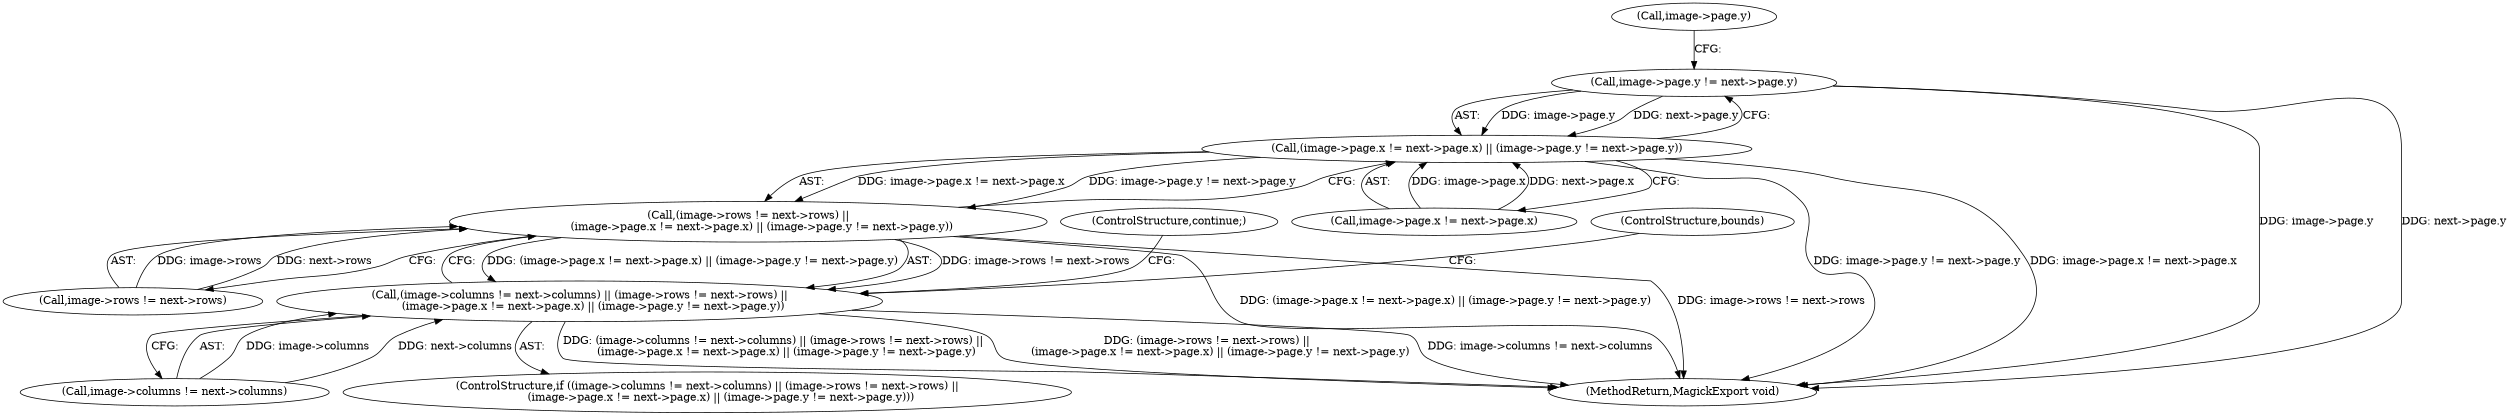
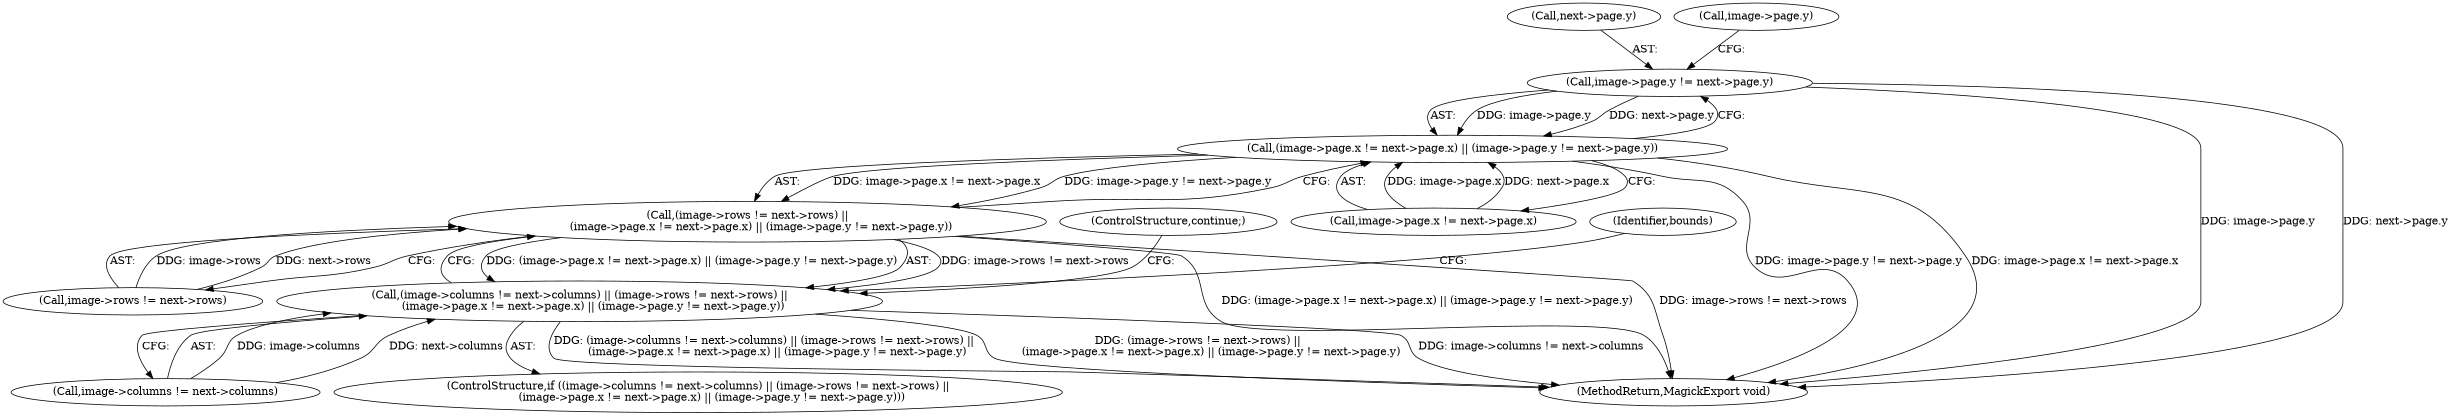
node "(Call,next->page.y)": added
node "(ControlStructure,bounds)": label "(ControlStructure,bounds)" -> "(Identifier,bounds)"
